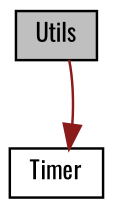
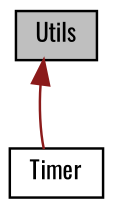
edge "Utils" -> "Timer": reversed
